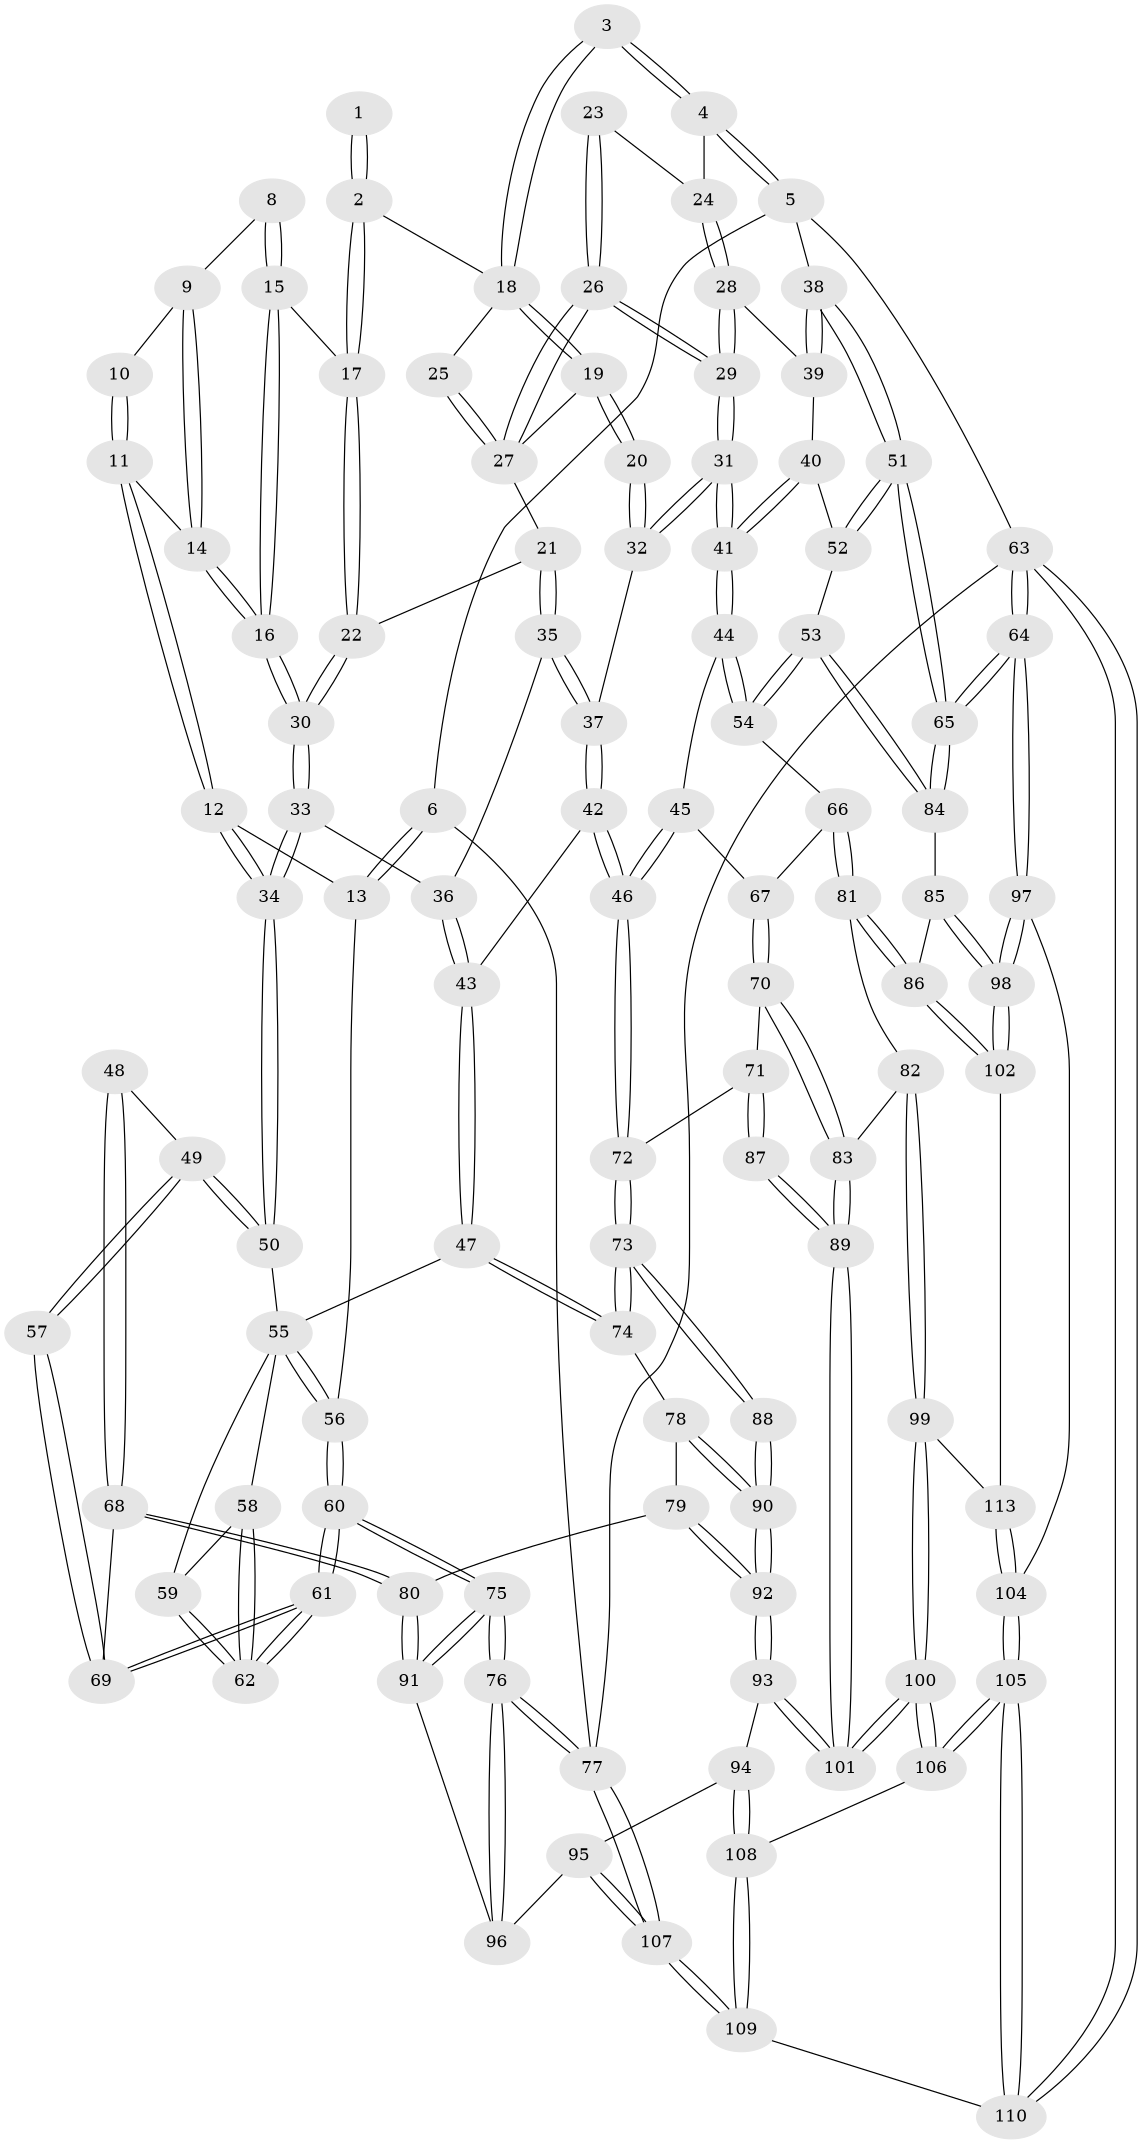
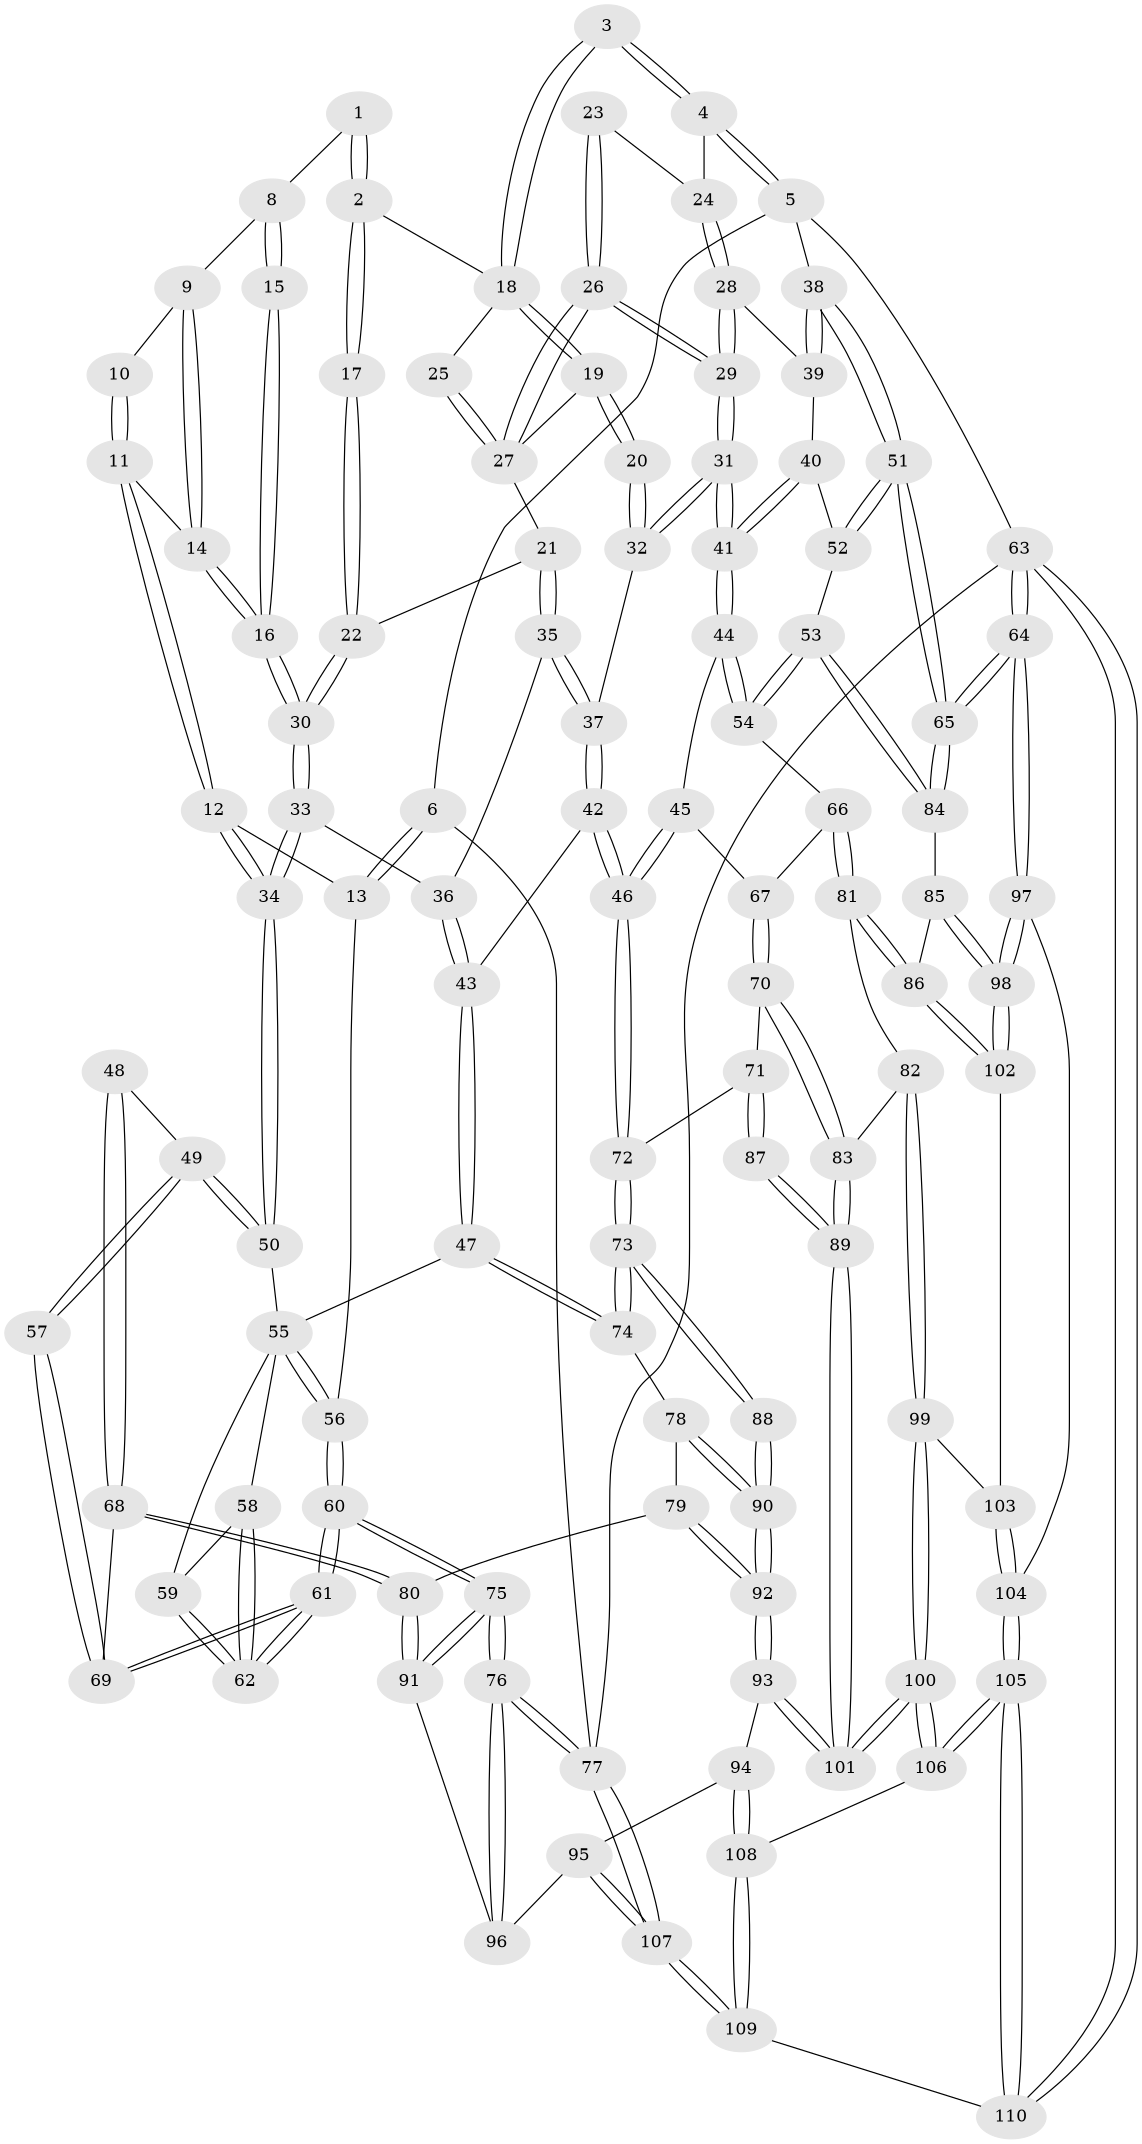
edge "1" -- "8": added
edge "15" -- "17": removed
node "113": label "113" -> "103"
